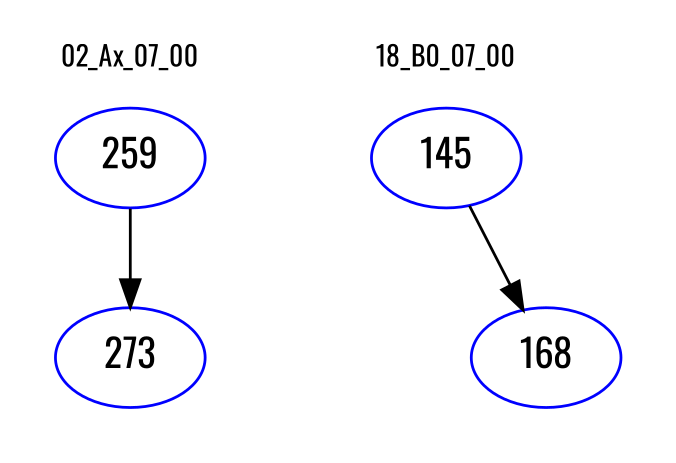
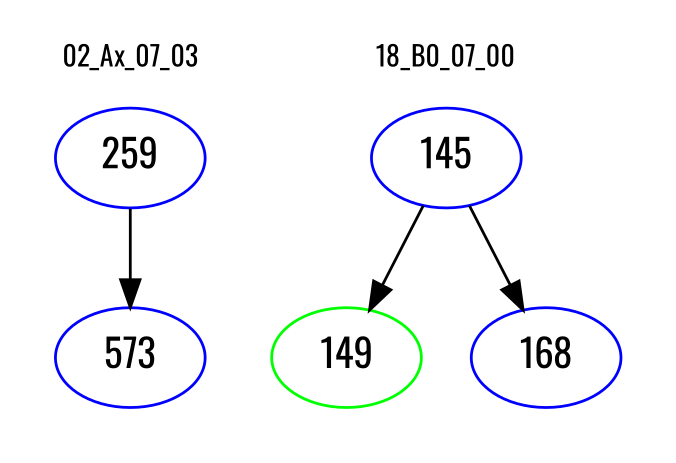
cluster "02_Ax_07_00": label "02_Ax_07_00" -> "02_Ax_07_03"
node "273": label "273" -> "573"
node "149": added
